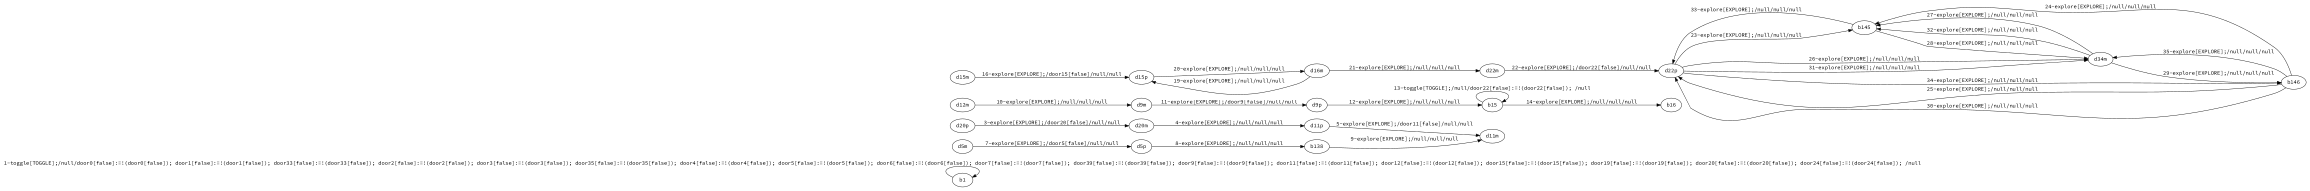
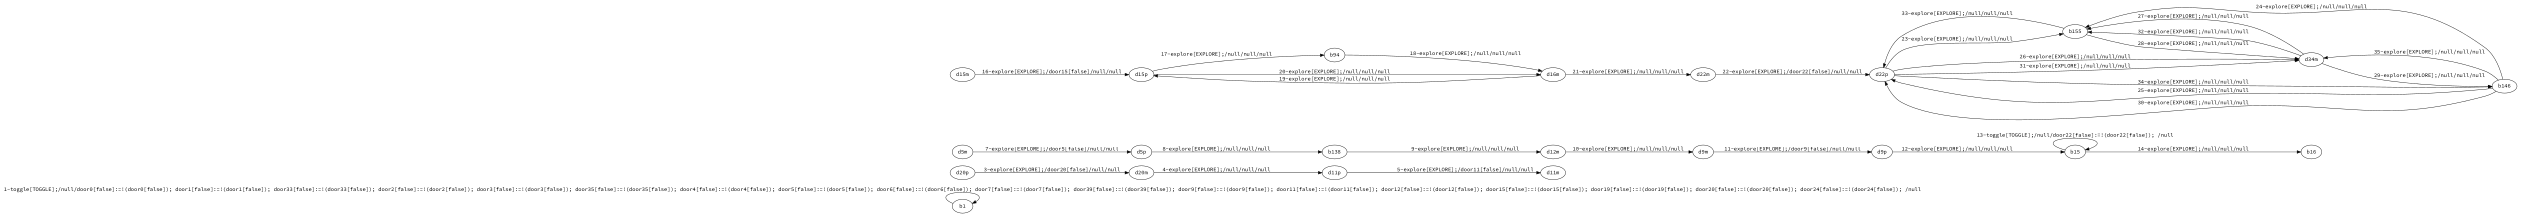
node "b145": label "b145" -> "b155"
node "b94": added
edge "b138" -> "d11m": now "b138" -> "d12m"
